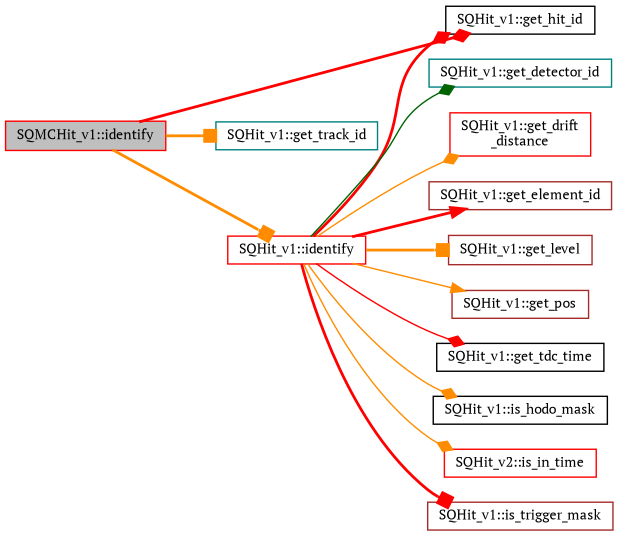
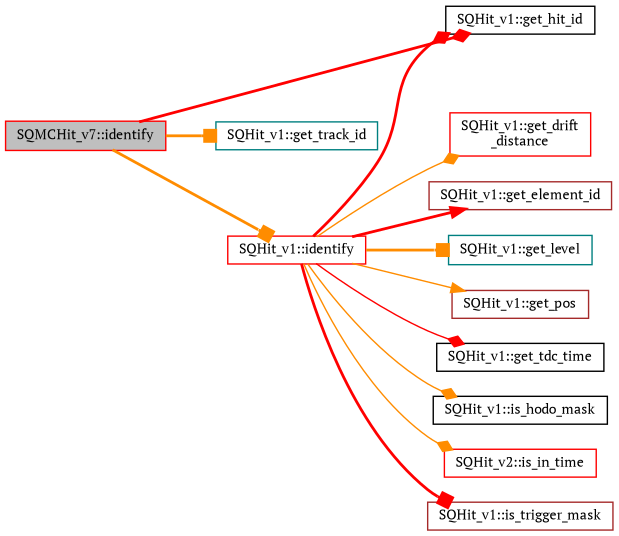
node "SQHit_v1::get_detector_id": removed
node "SQMCHit_v1::identify": label "SQMCHit_v1::identify" -> "SQMCHit_v7::identify"
node "SQHit_v1::get_level": color brown -> teal
